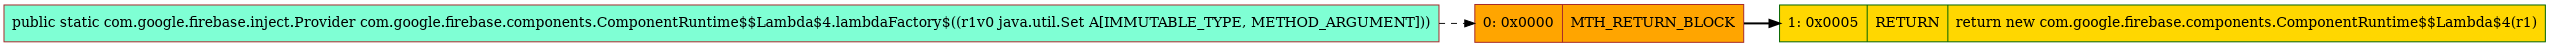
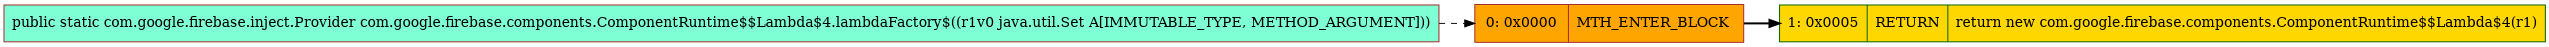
node "0: 0x0000": text "MTH_RETURN_BLOCK" -> "MTH_ENTER_BLOCK"
